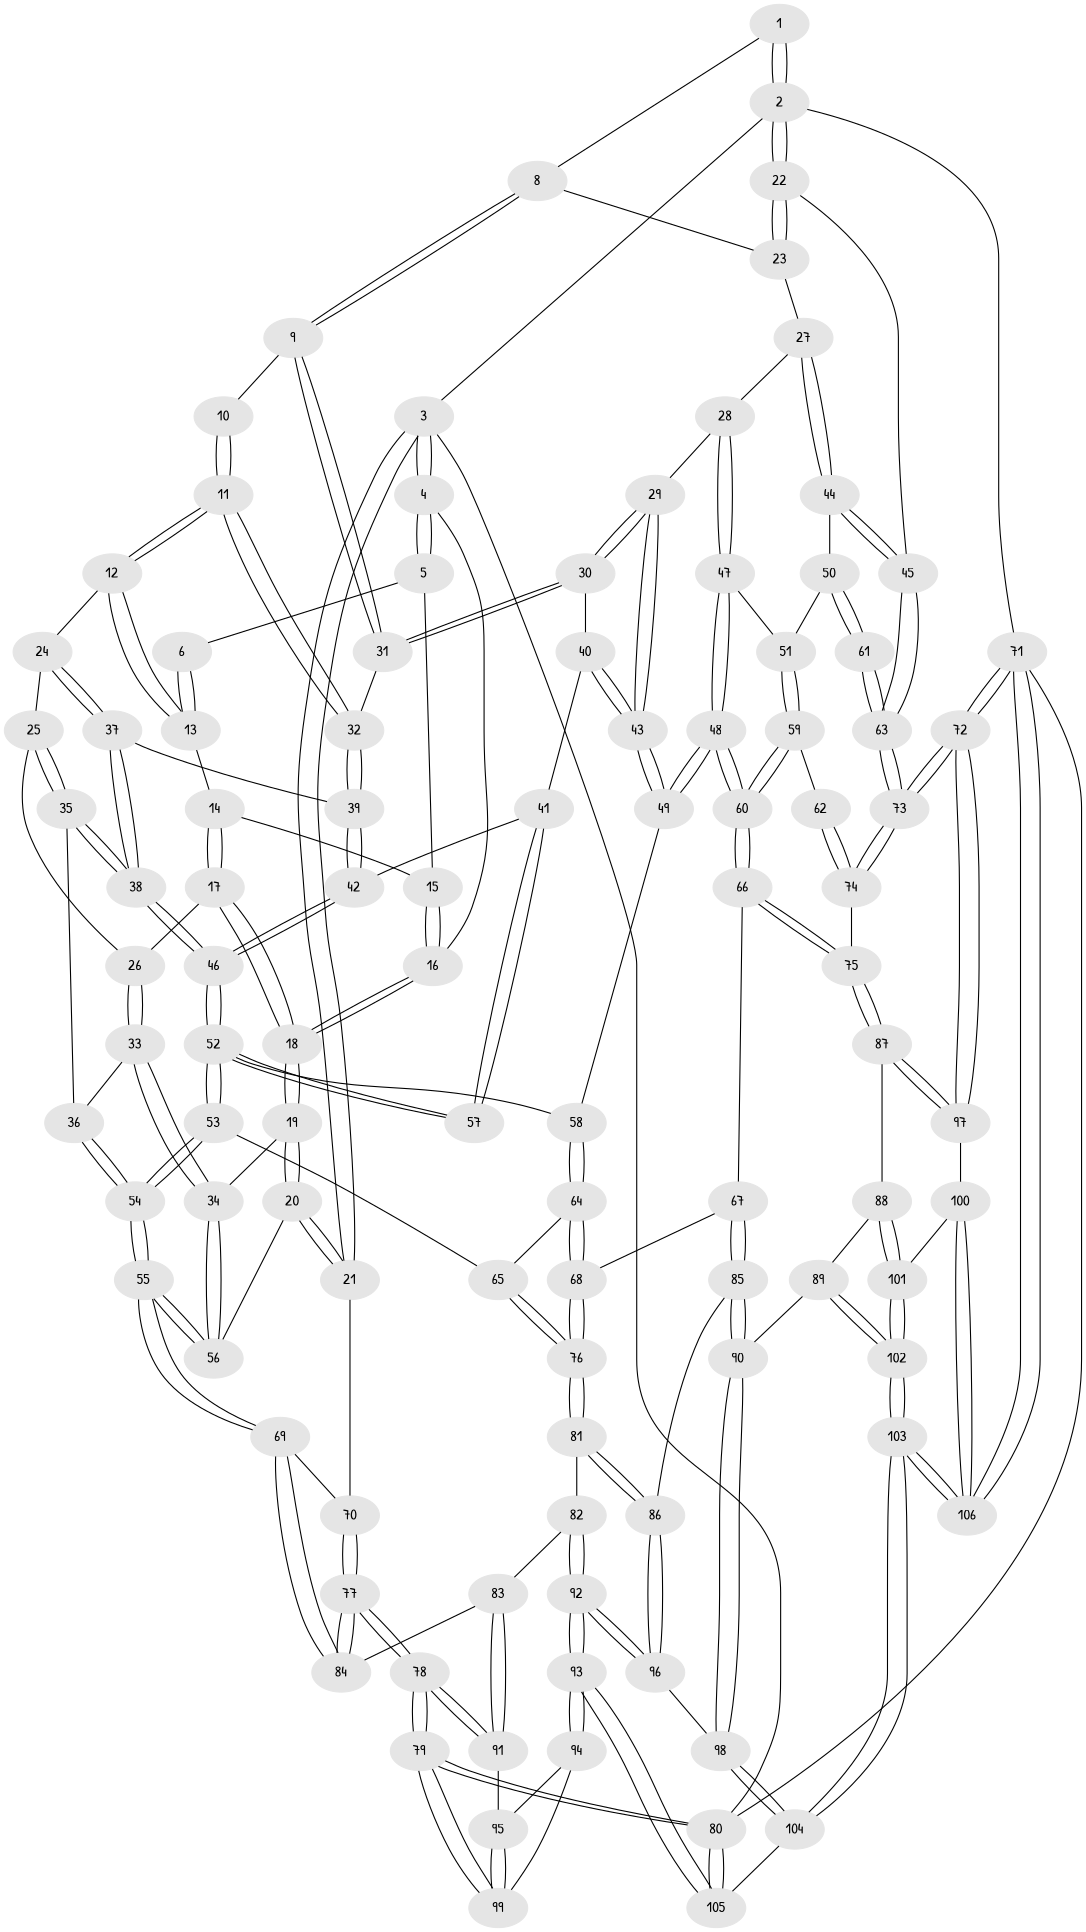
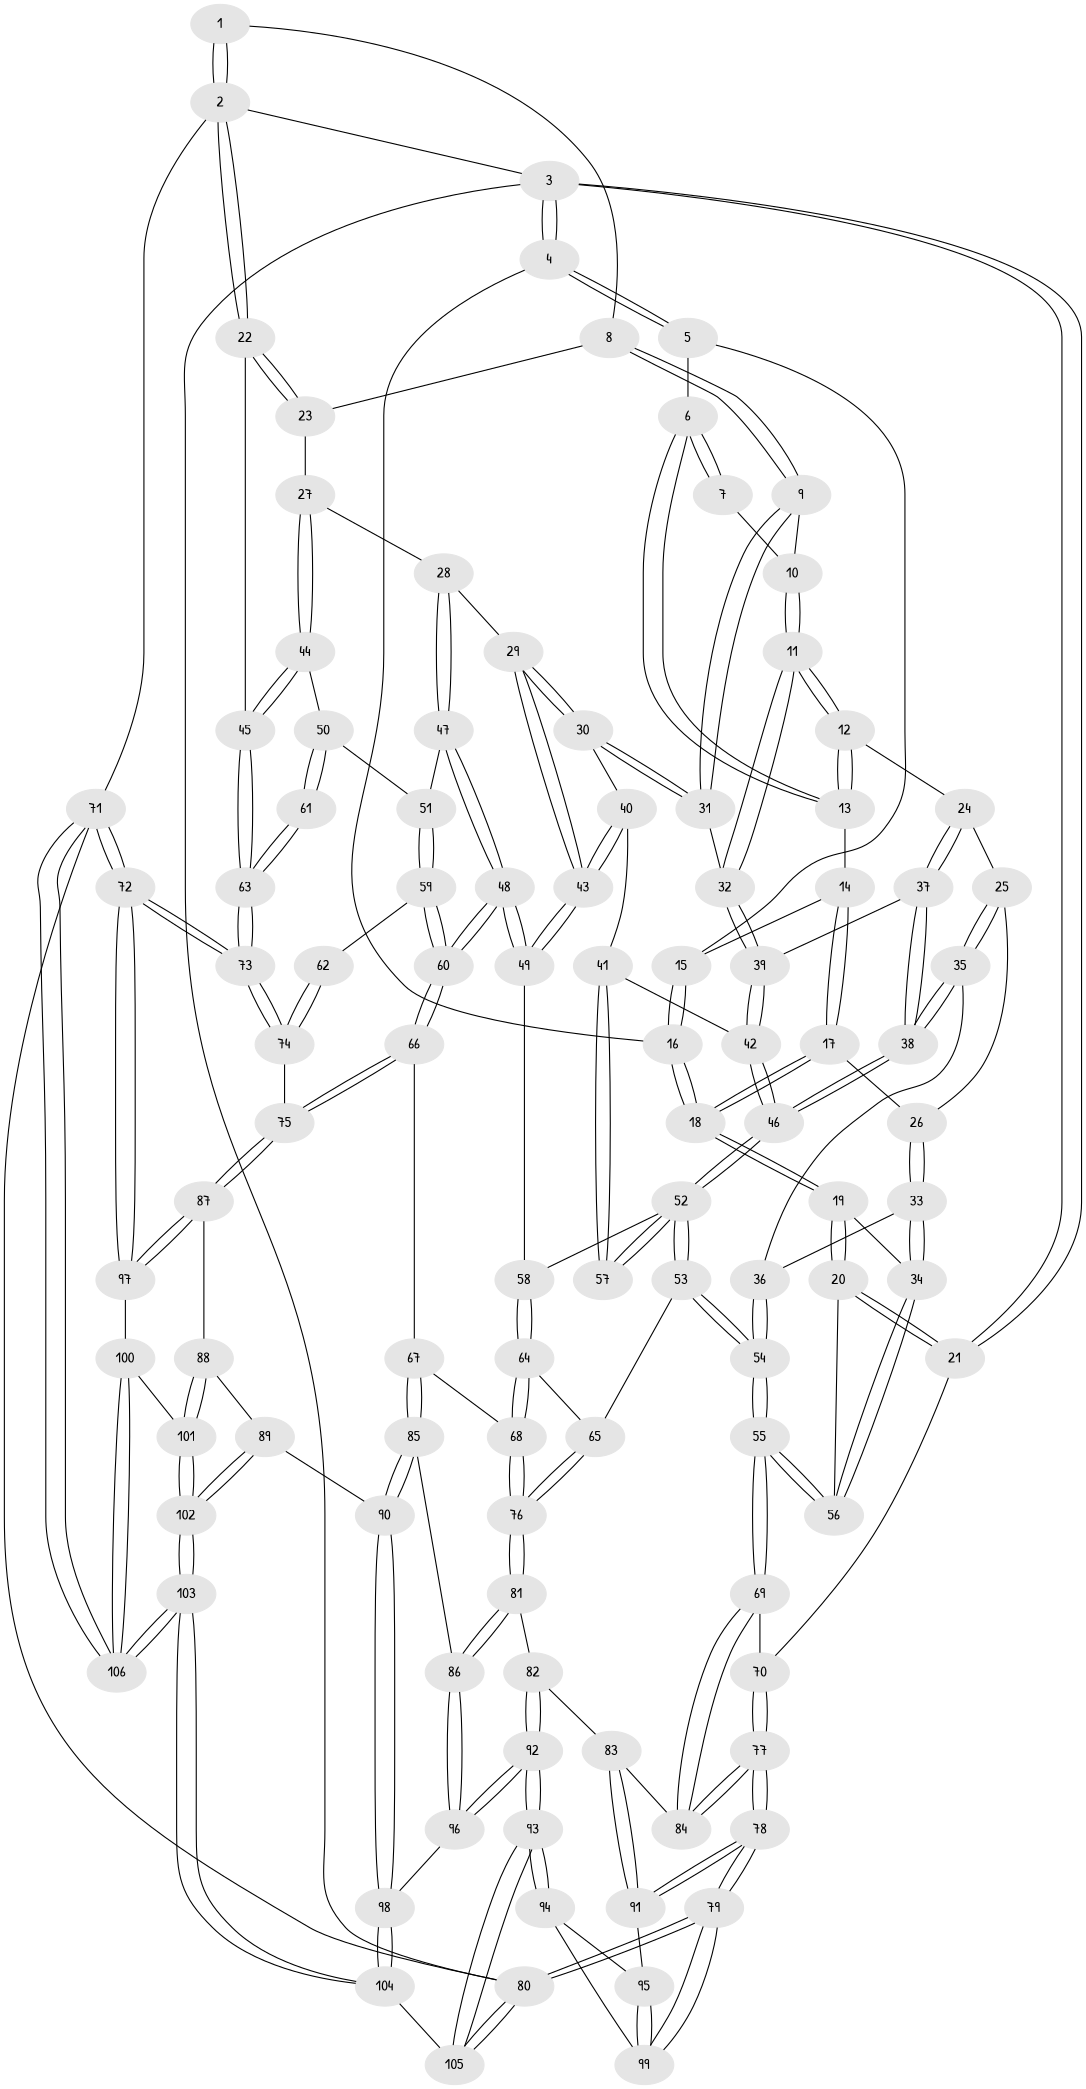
node "7": added
